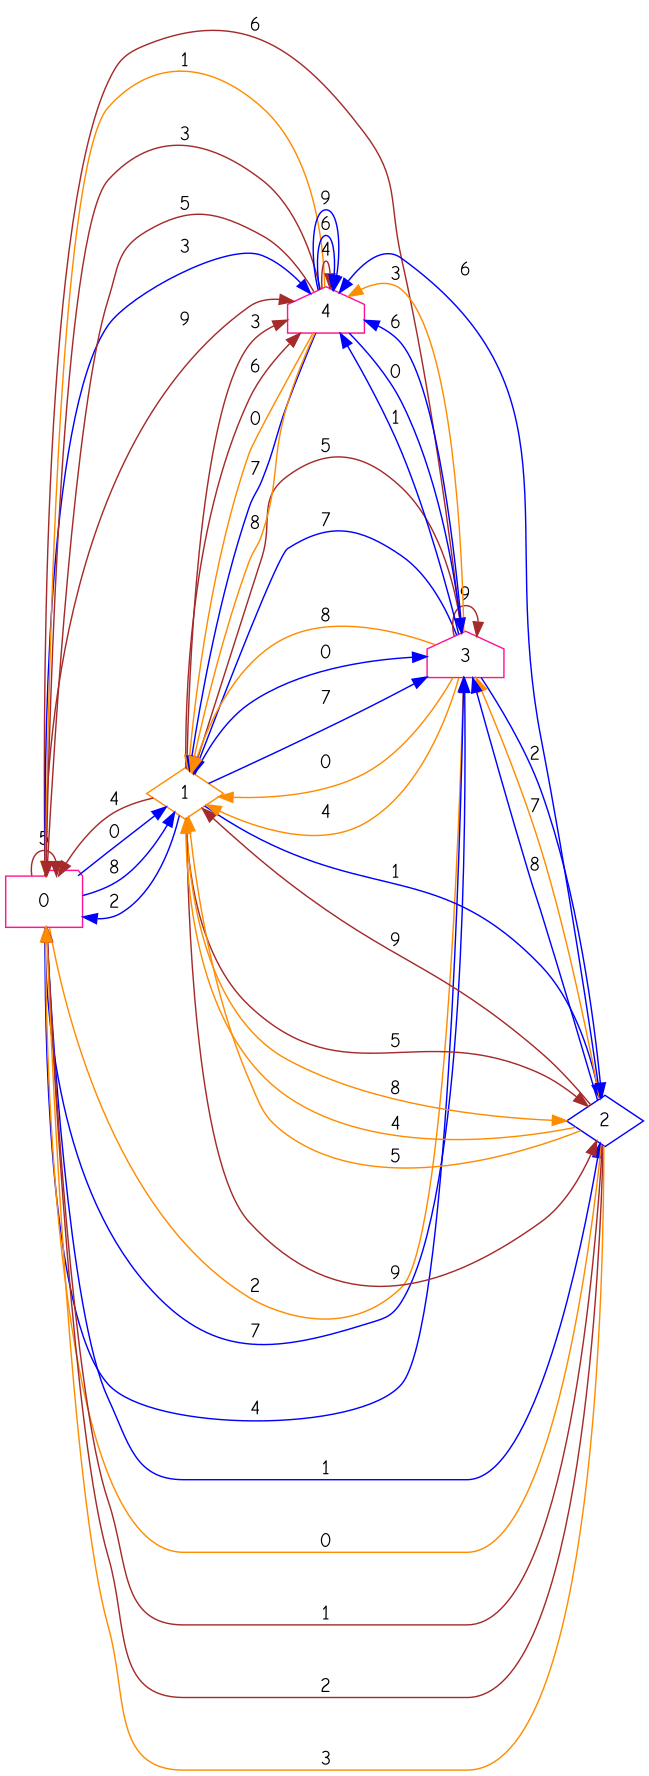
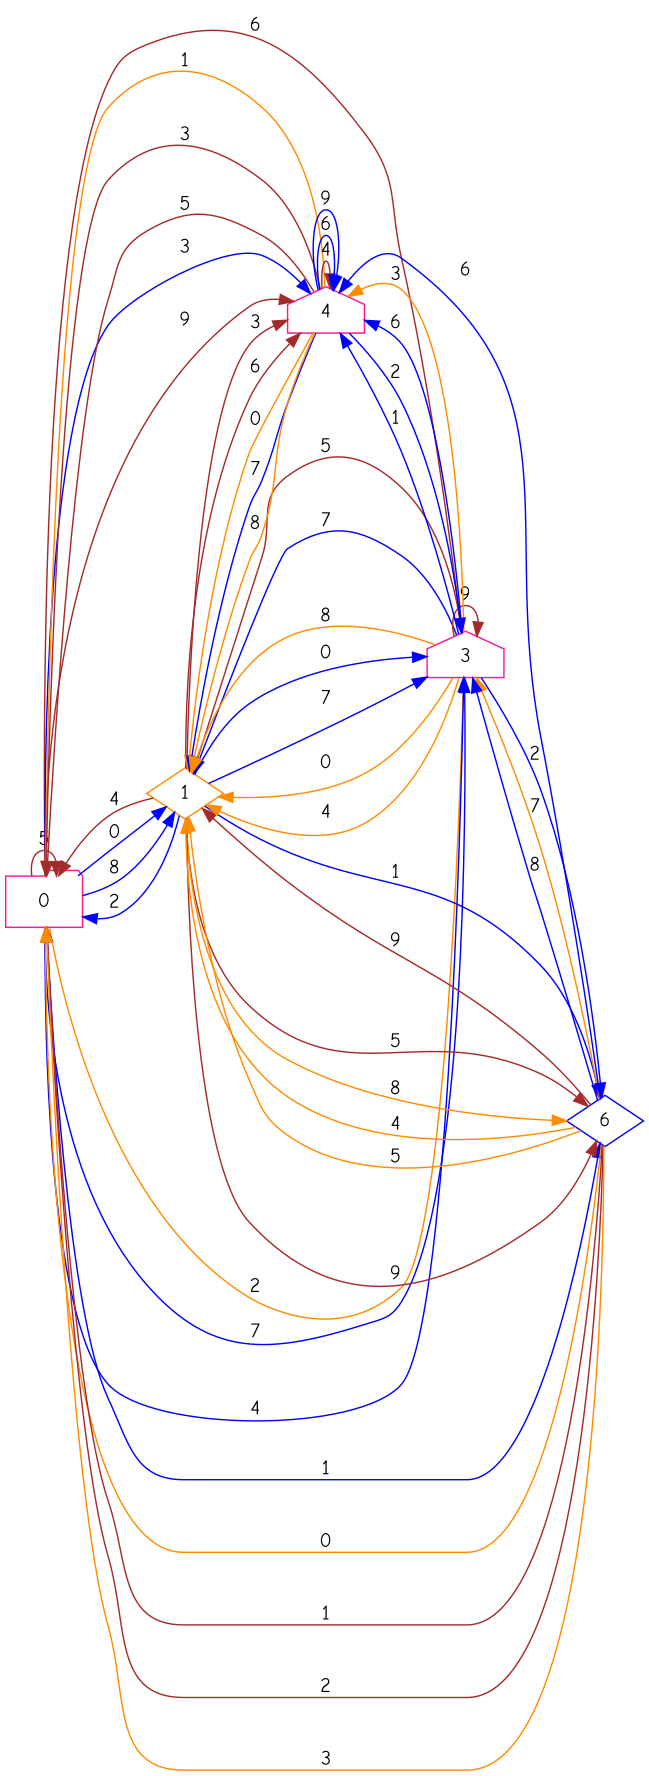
edge "4" -> "3": label "0" -> "2"
node "2": label "2" -> "6"
